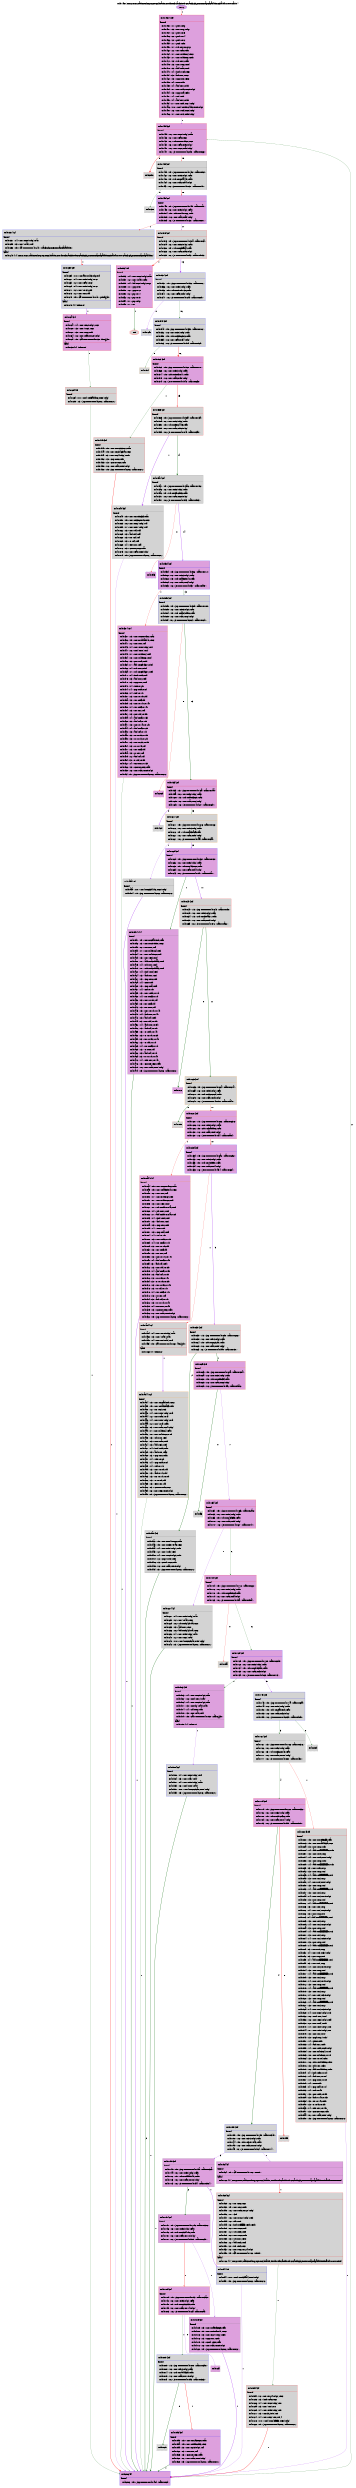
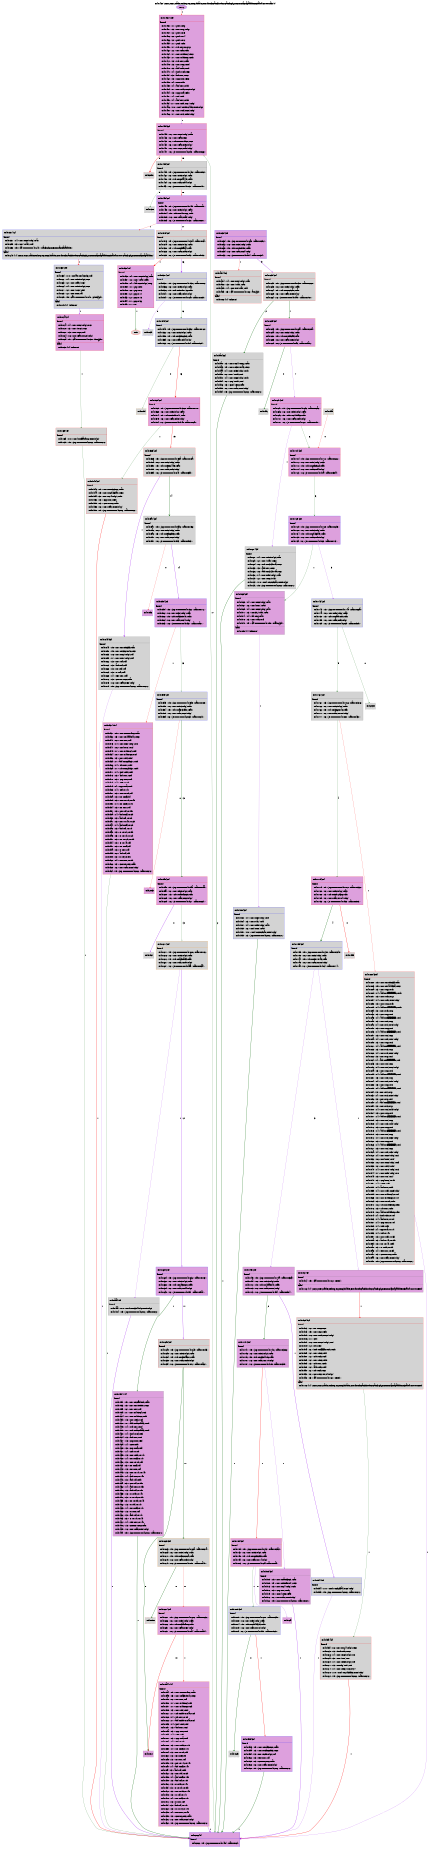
edge "0x401681 [28]" -> "0x40169d [28]": now "0x401681 [28]" -> "0x401e72"
node "0x401a94 [102]": removed
edge "0x40170d [28]" -> "0x401dda": reversed
